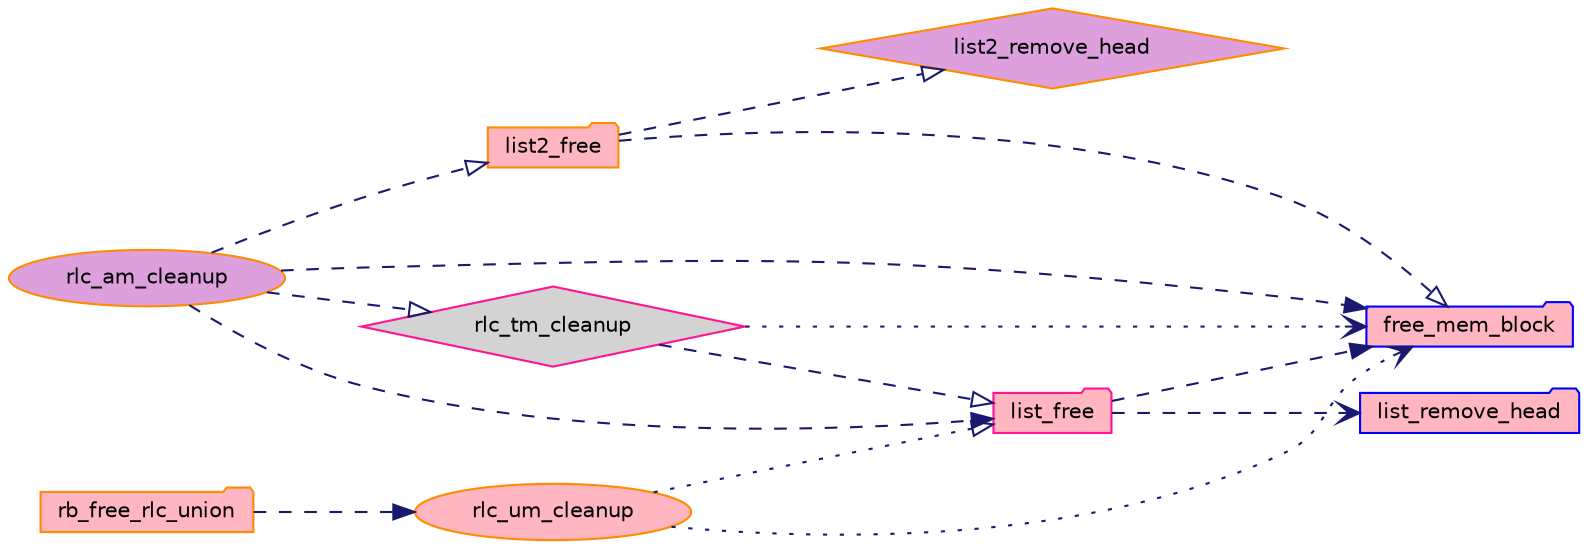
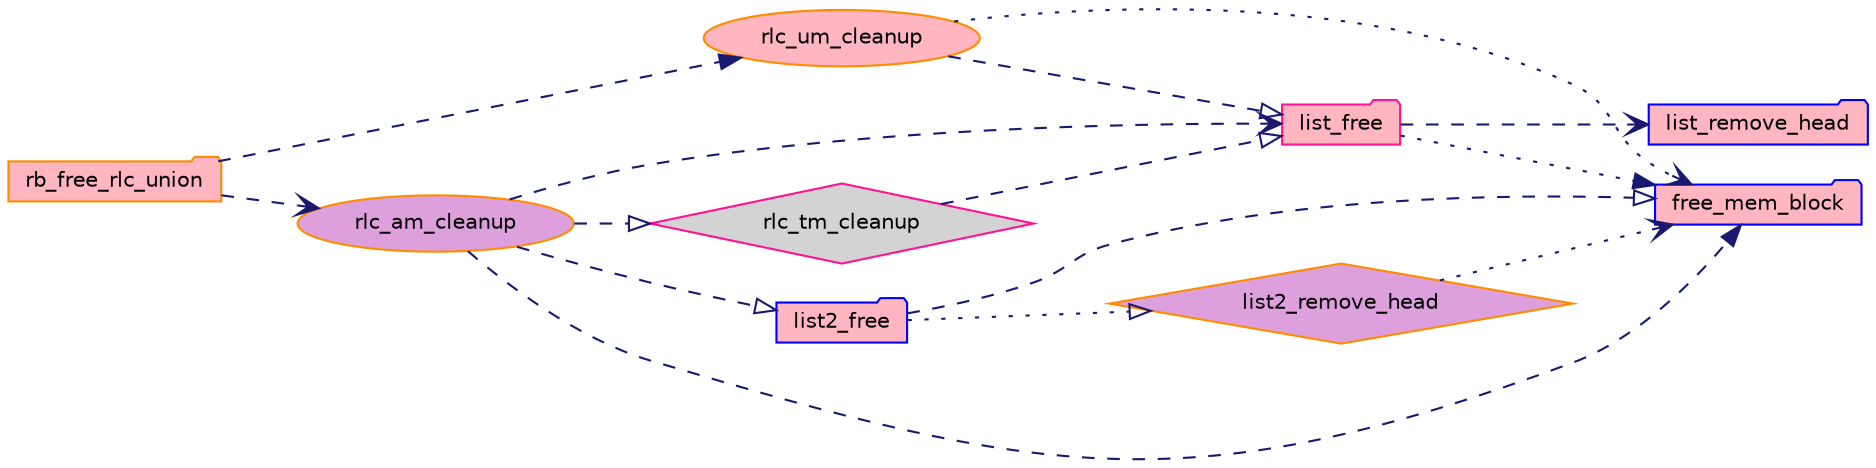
edge "list2_free" -> "list2_remove_head": style dashed -> dotted
node "list2_free": color darkorange -> blue
edge "rb_free_rlc_union" -> "rlc_am_cleanup": added
edge "rlc_tm_cleanup" -> "free_mem_block": now "list2_remove_head" -> "free_mem_block"
edge "list_free" -> "free_mem_block": style dashed -> dotted
edge "rlc_am_cleanup" -> "list_free": arrowhead normal -> vee
edge "rlc_um_cleanup" -> "list_free": style dotted -> dashed
